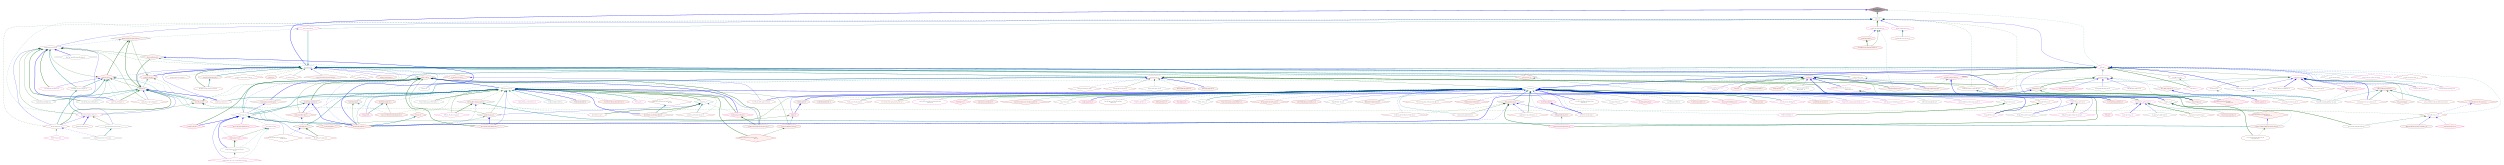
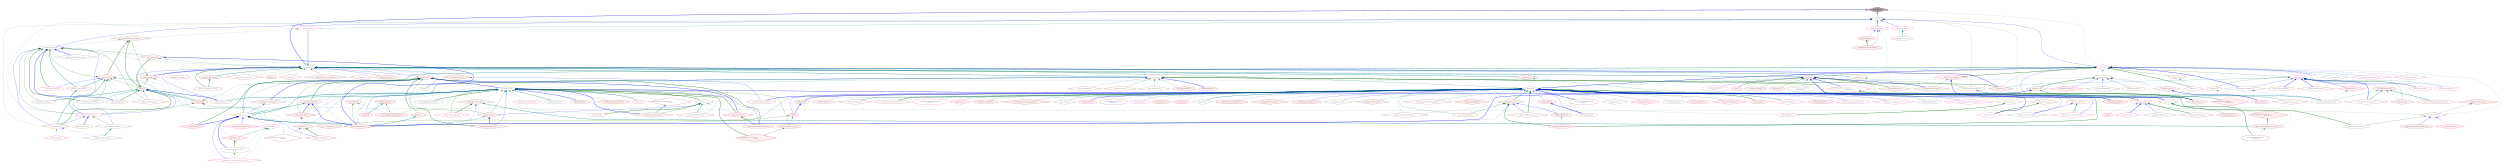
edge "BlendSpace.h" -> "AnimationAsset.h": style bold -> solid
